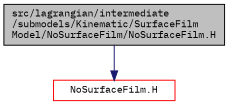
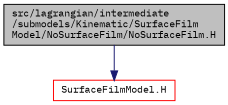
node "NoSurfaceFilm.H": label "NoSurfaceFilm.H" -> "SurfaceFilmModel.H"
